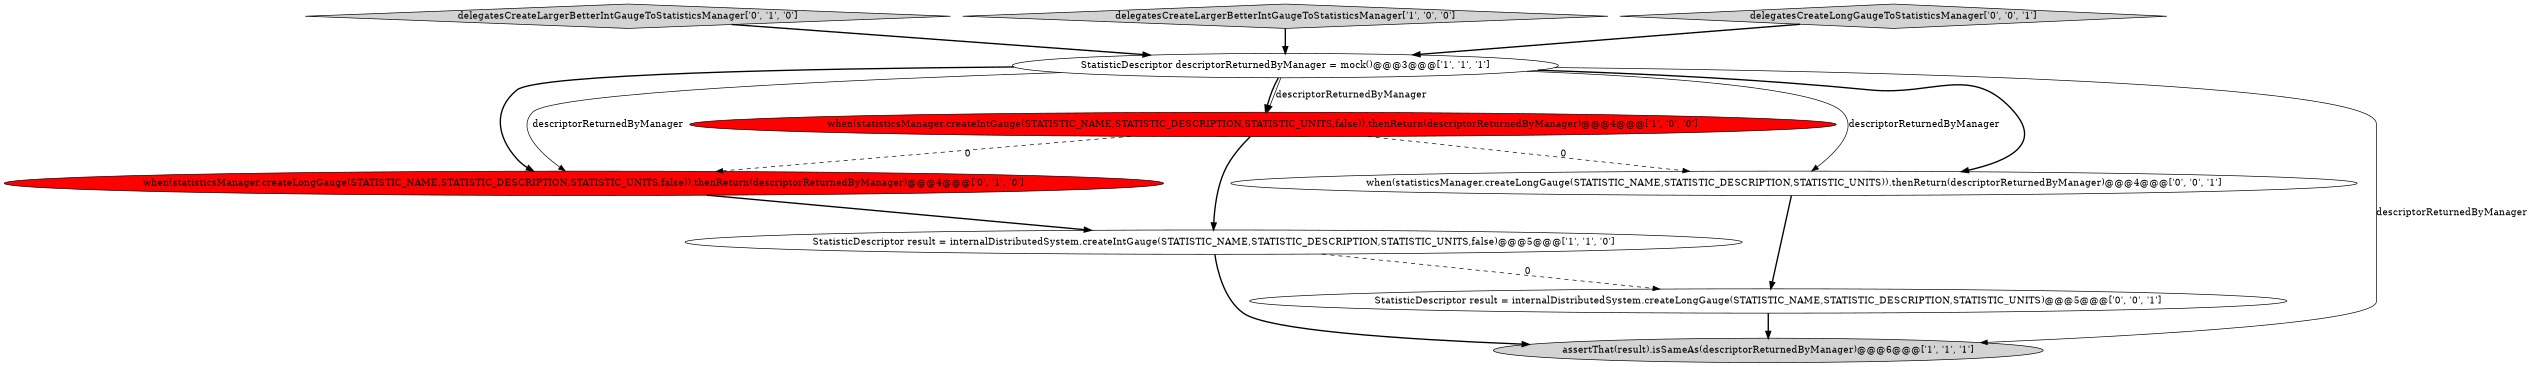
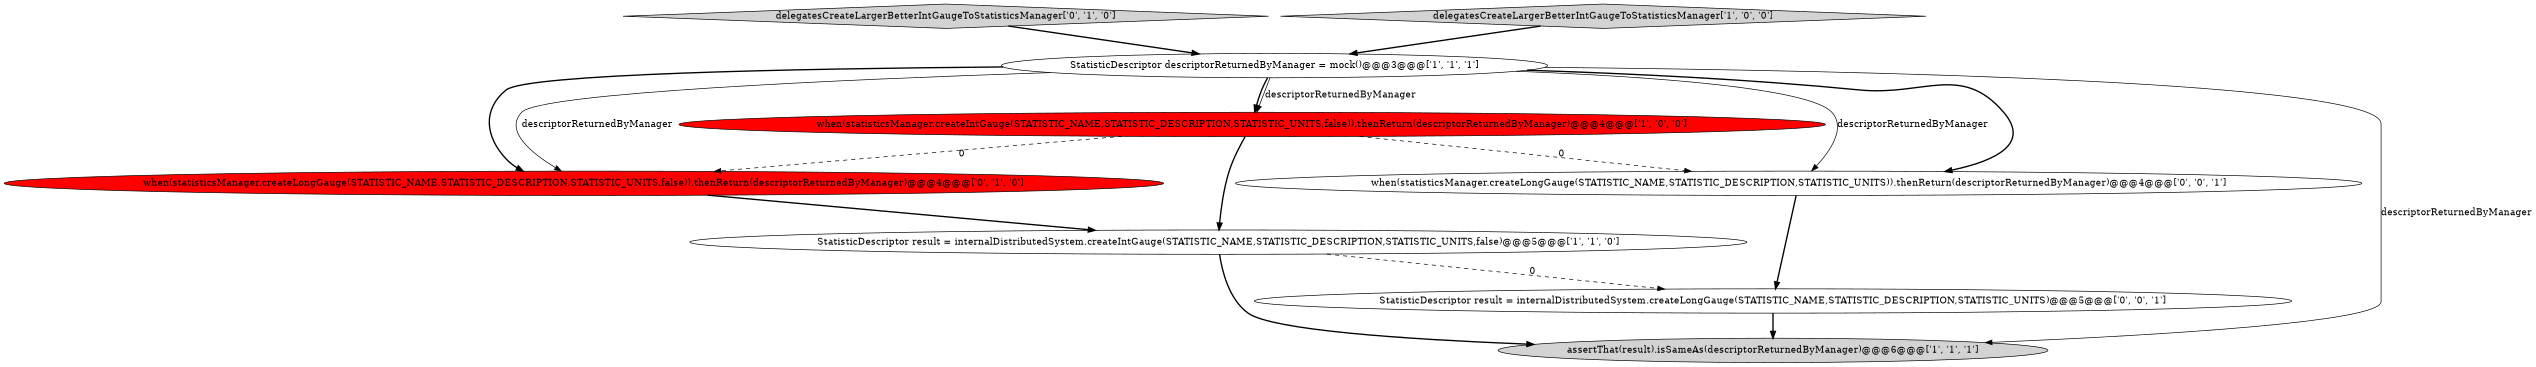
node "delegatesCreateLongGaugeToStatisticsManager['0', '0', '1']": removed
